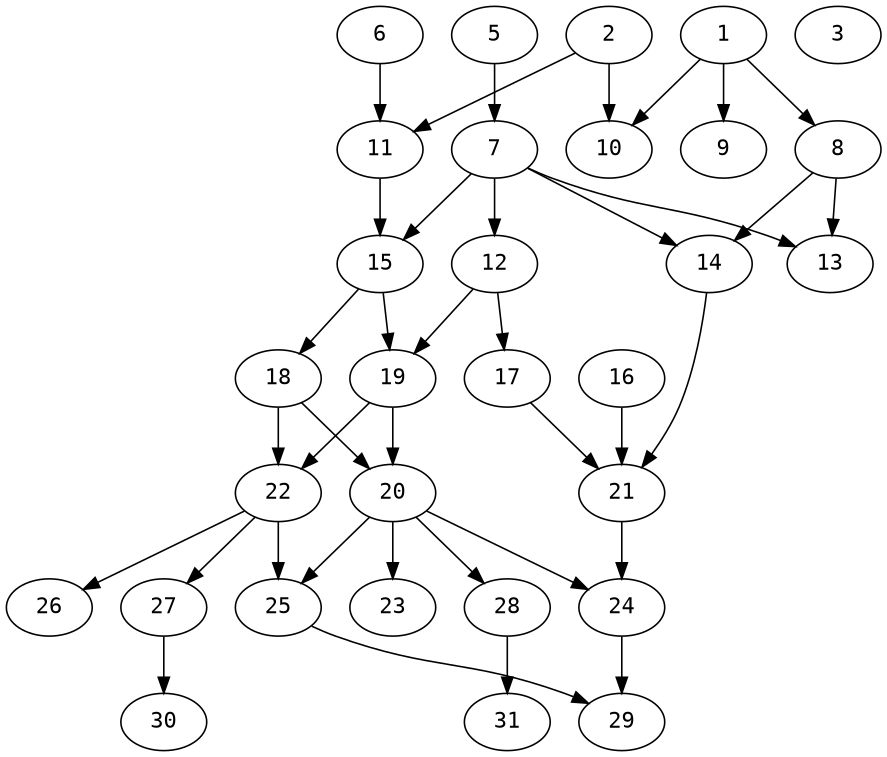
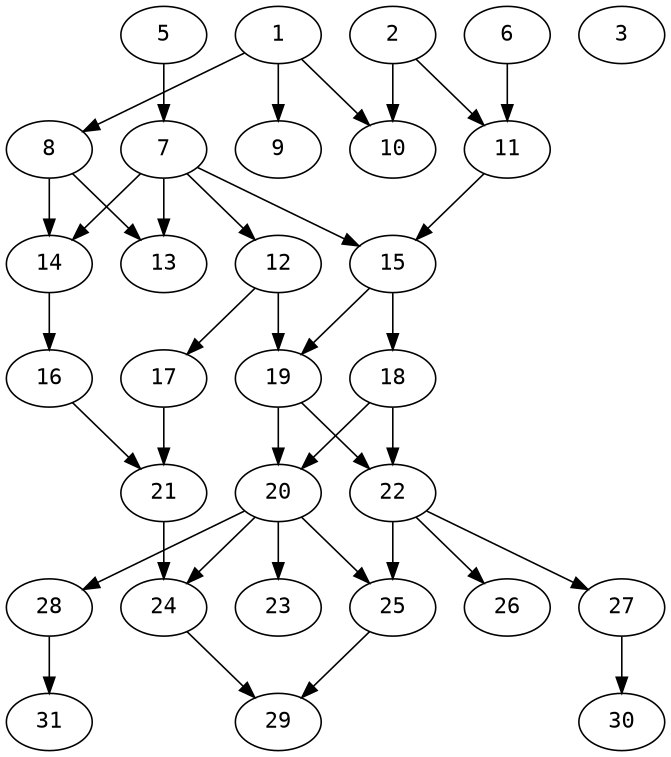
edge "14" -> "21": now "14" -> "16"
